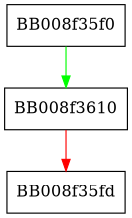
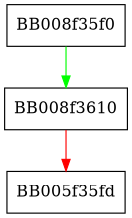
node "BB008f35fd": label "BB008f35fd" -> "BB005f35fd"
